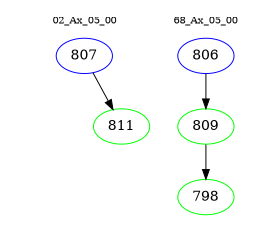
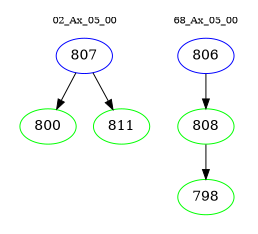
node "800": added
node "809": label "809" -> "808"
